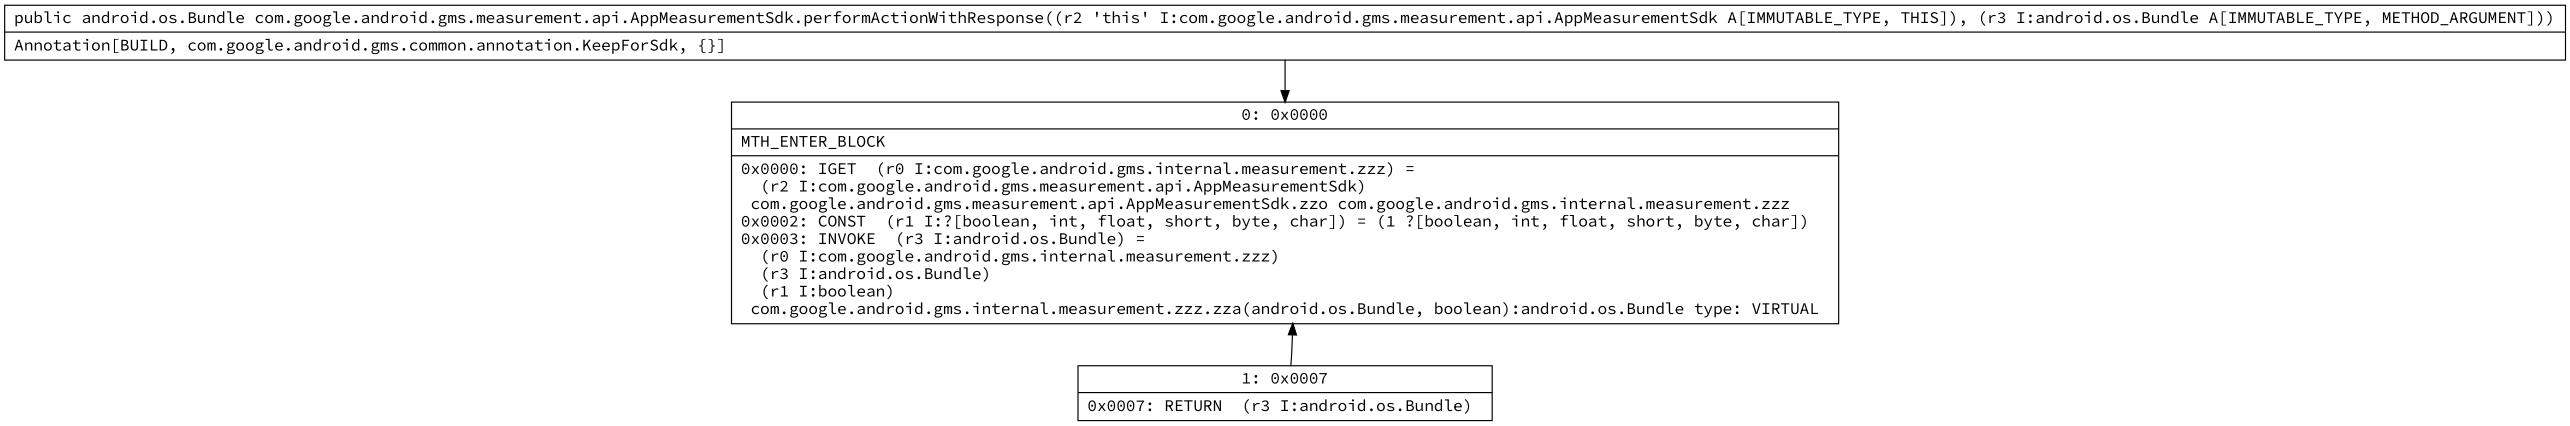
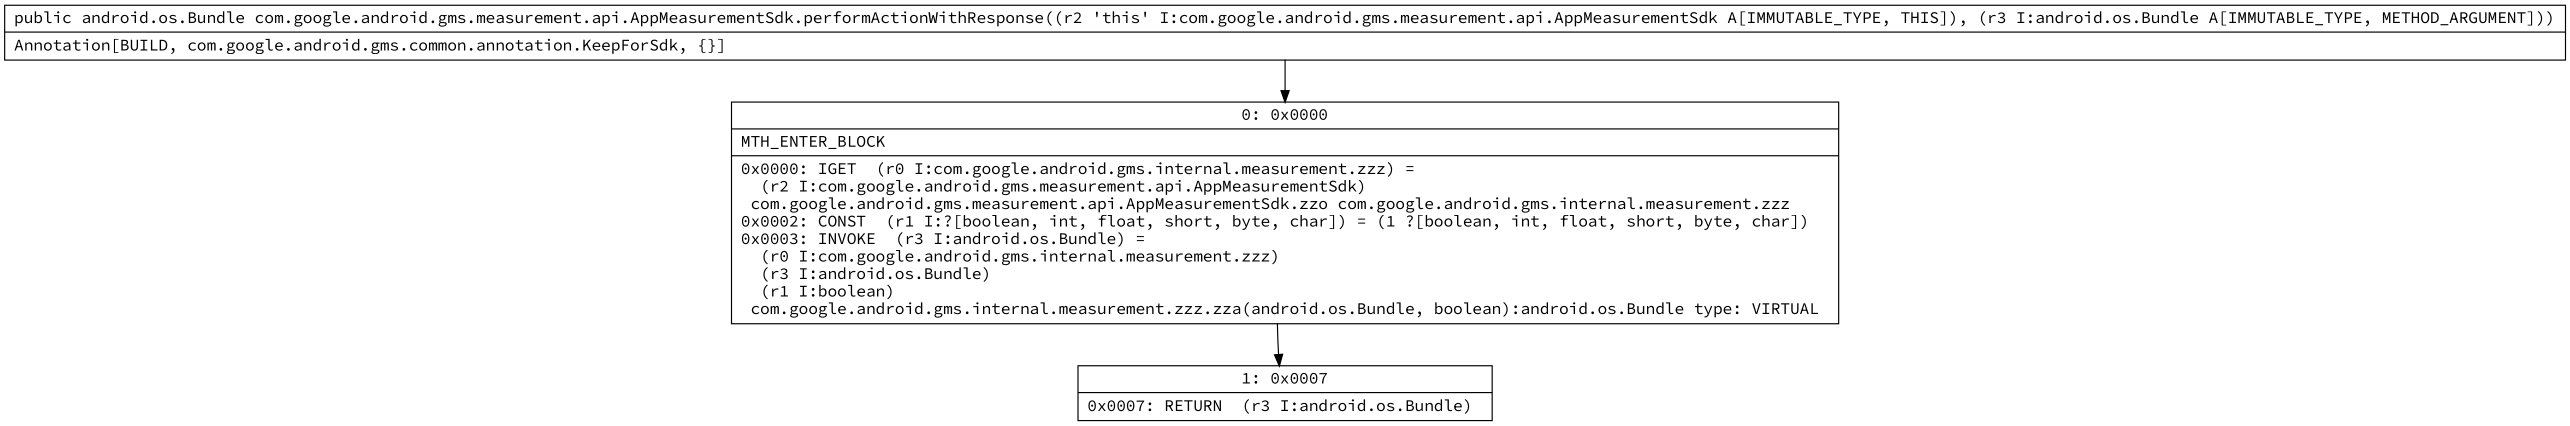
edge "1: 0x0007" -> "0: 0x0000": reversed
